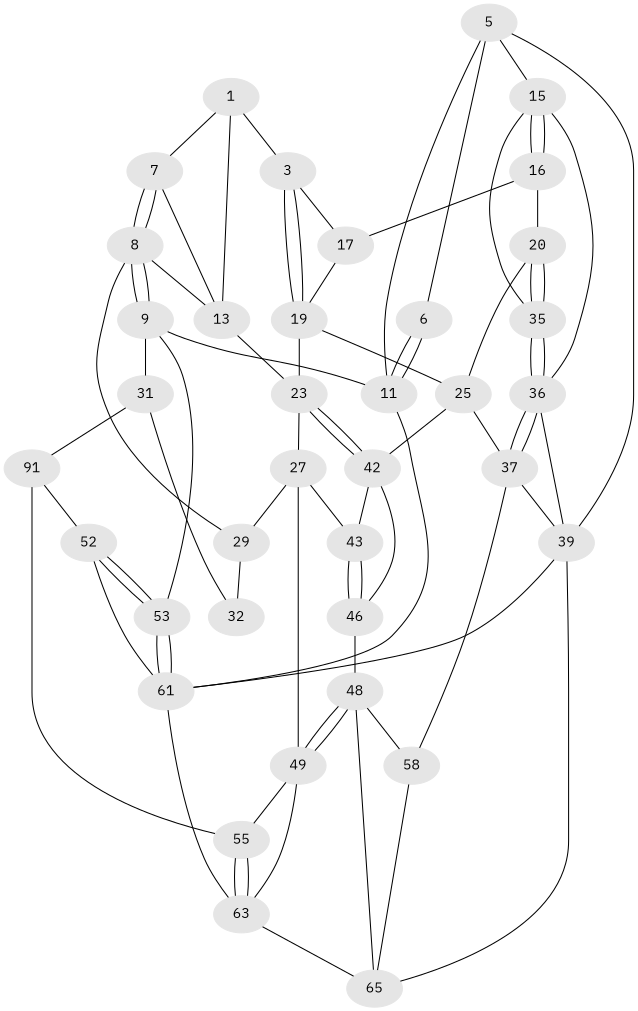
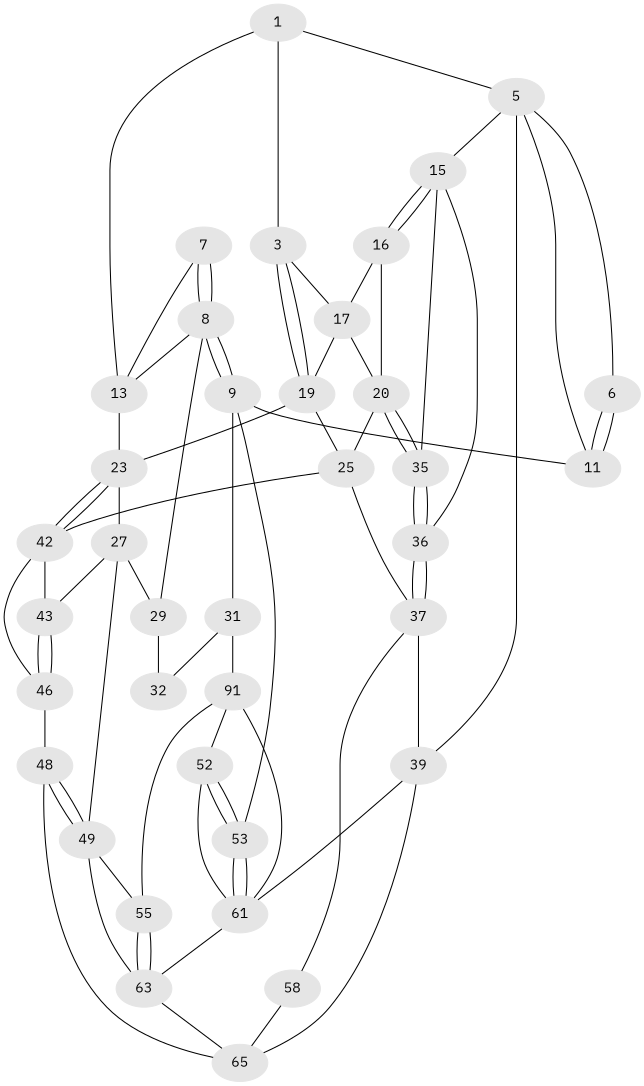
edge "1" -- "7": now "1" -- "5"
edge "17" -- "20": added
edge "36" -- "39": removed
edge "11" -- "61": now "91" -- "61"
edge "48" -- "58": removed
